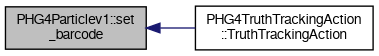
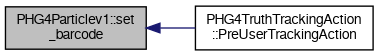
node "PHG4TruthTrackingAction ::TruthTrackingAction": label "PHG4TruthTrackingAction ::TruthTrackingAction" -> "PHG4TruthTrackingAction ::PreUserTrackingAction"
